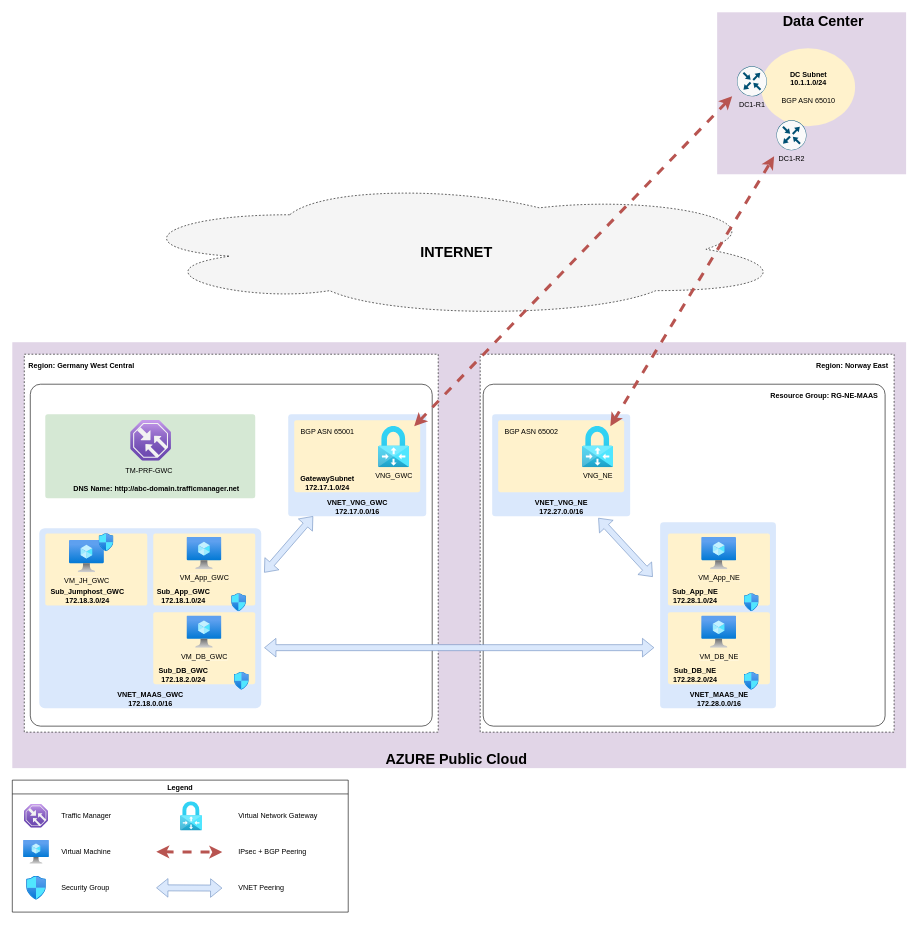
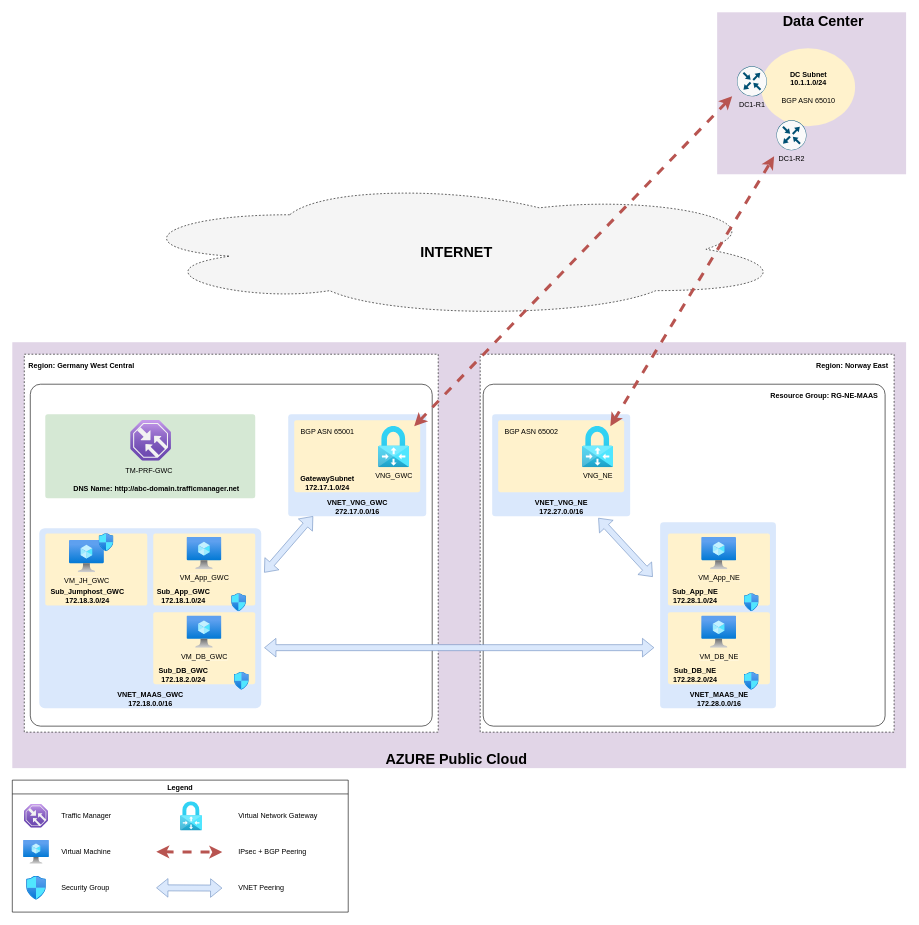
node "VNET_VNG_GWC 172.17.0.0/16": label "VNET_VNG_GWC 172.17.0.0/16" -> "VNET_VNG_GWC 272.17.0.0/16"
